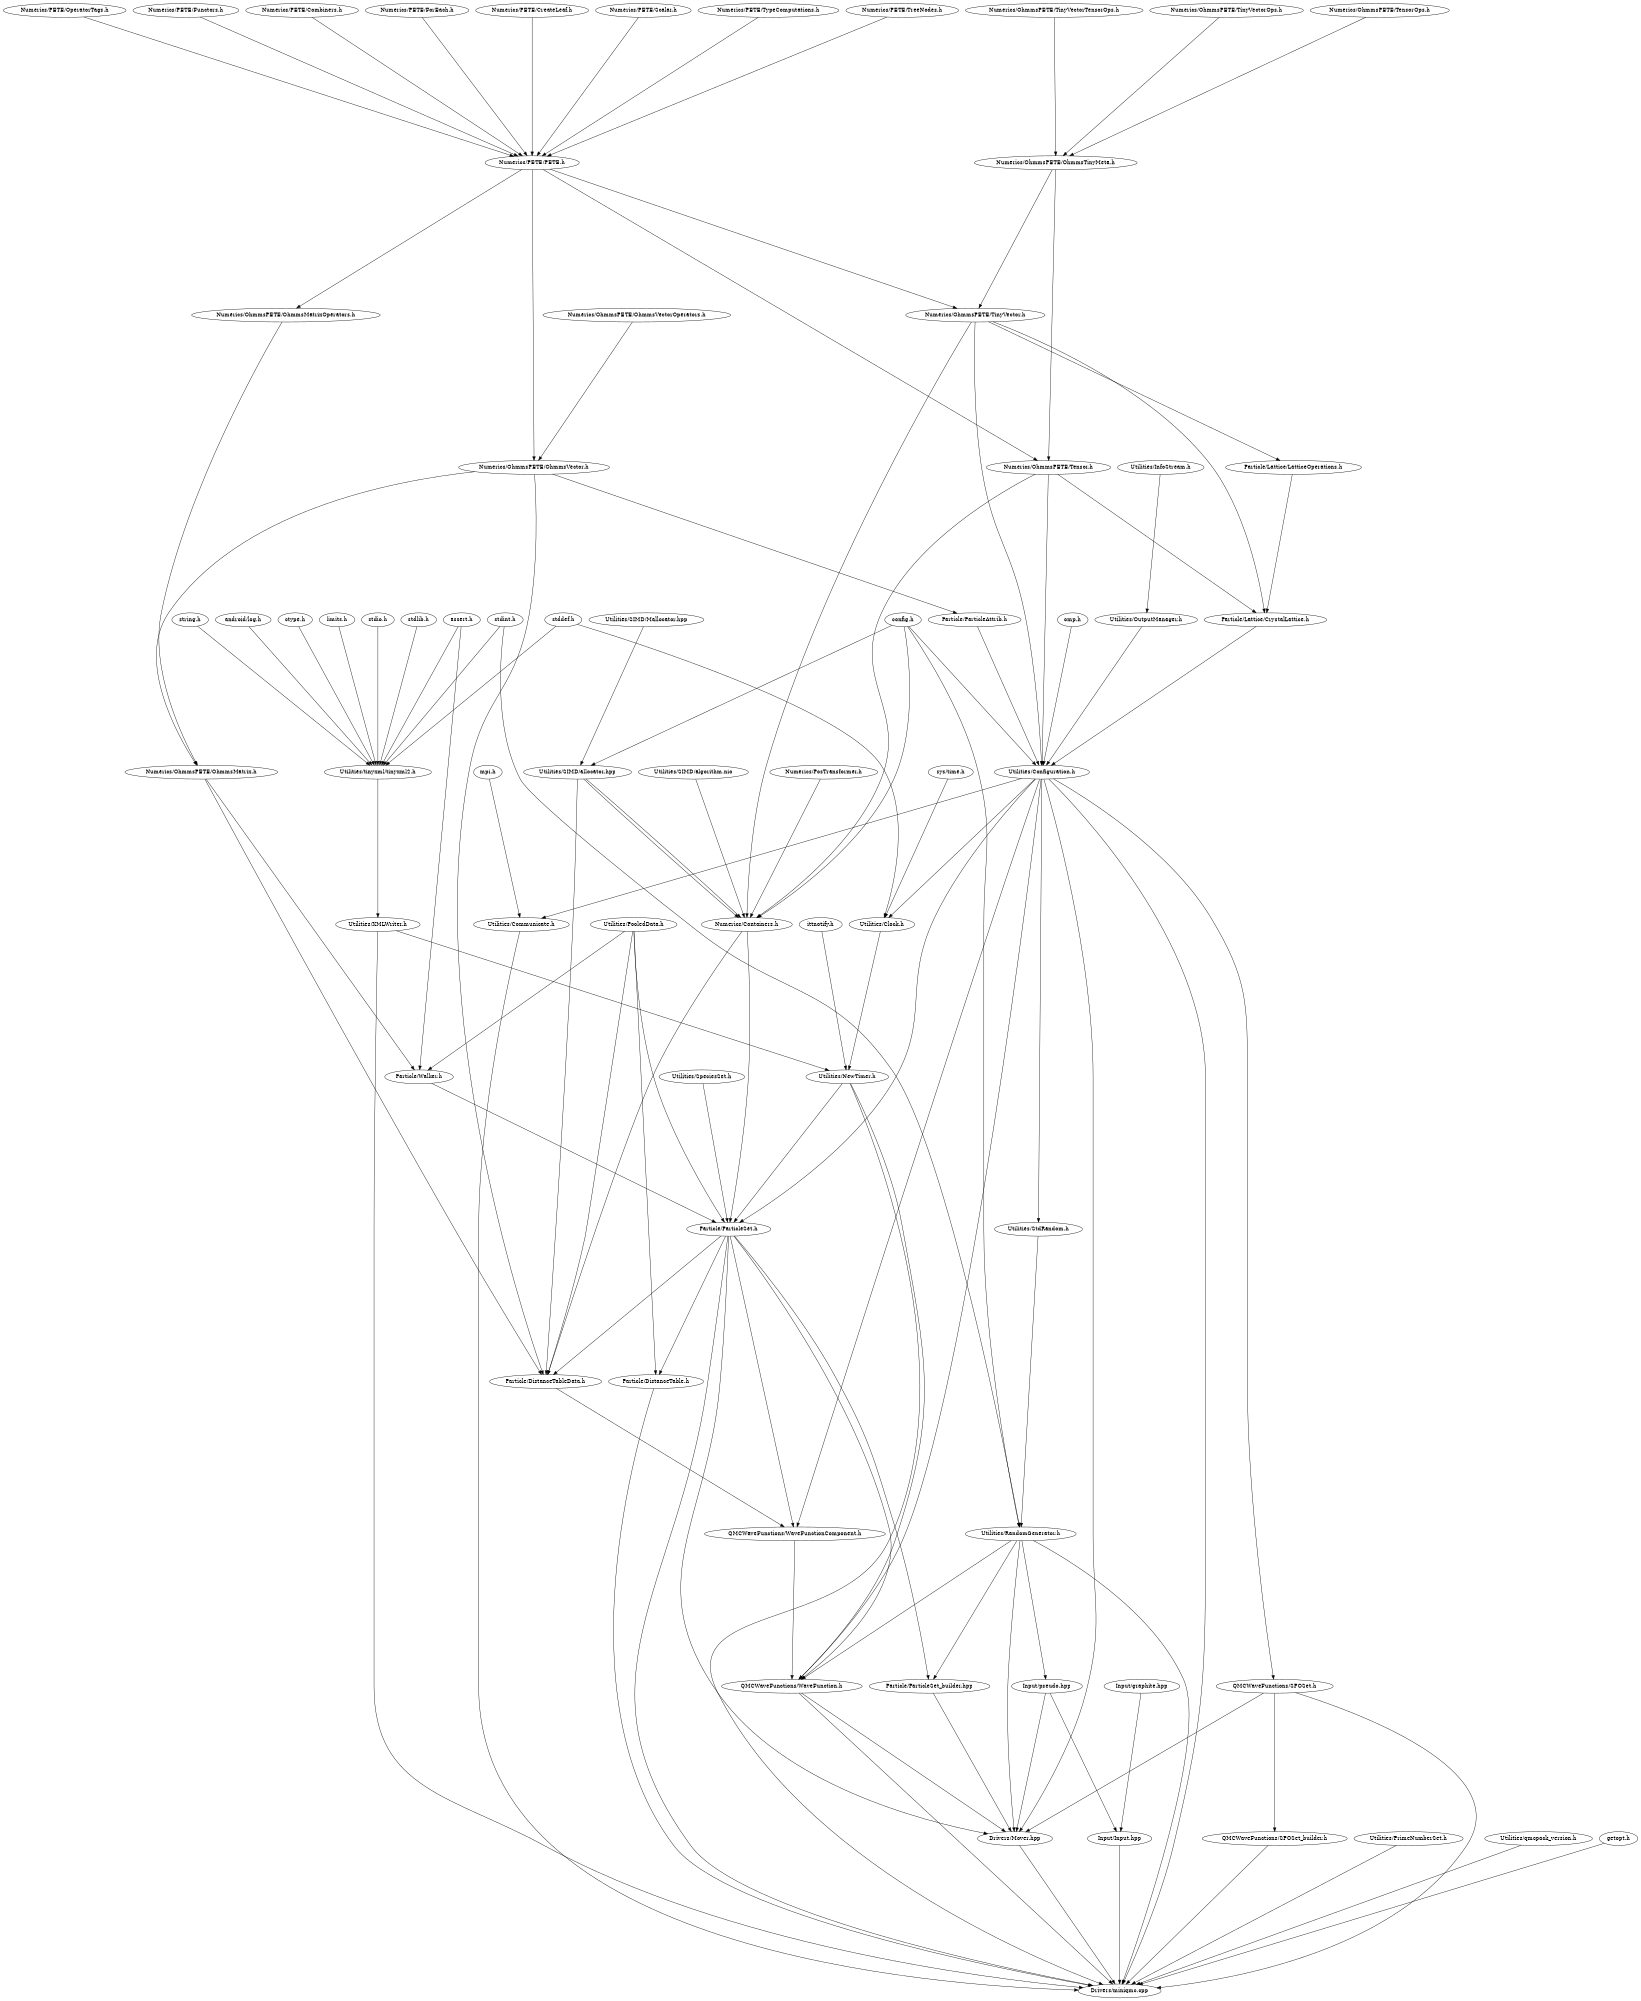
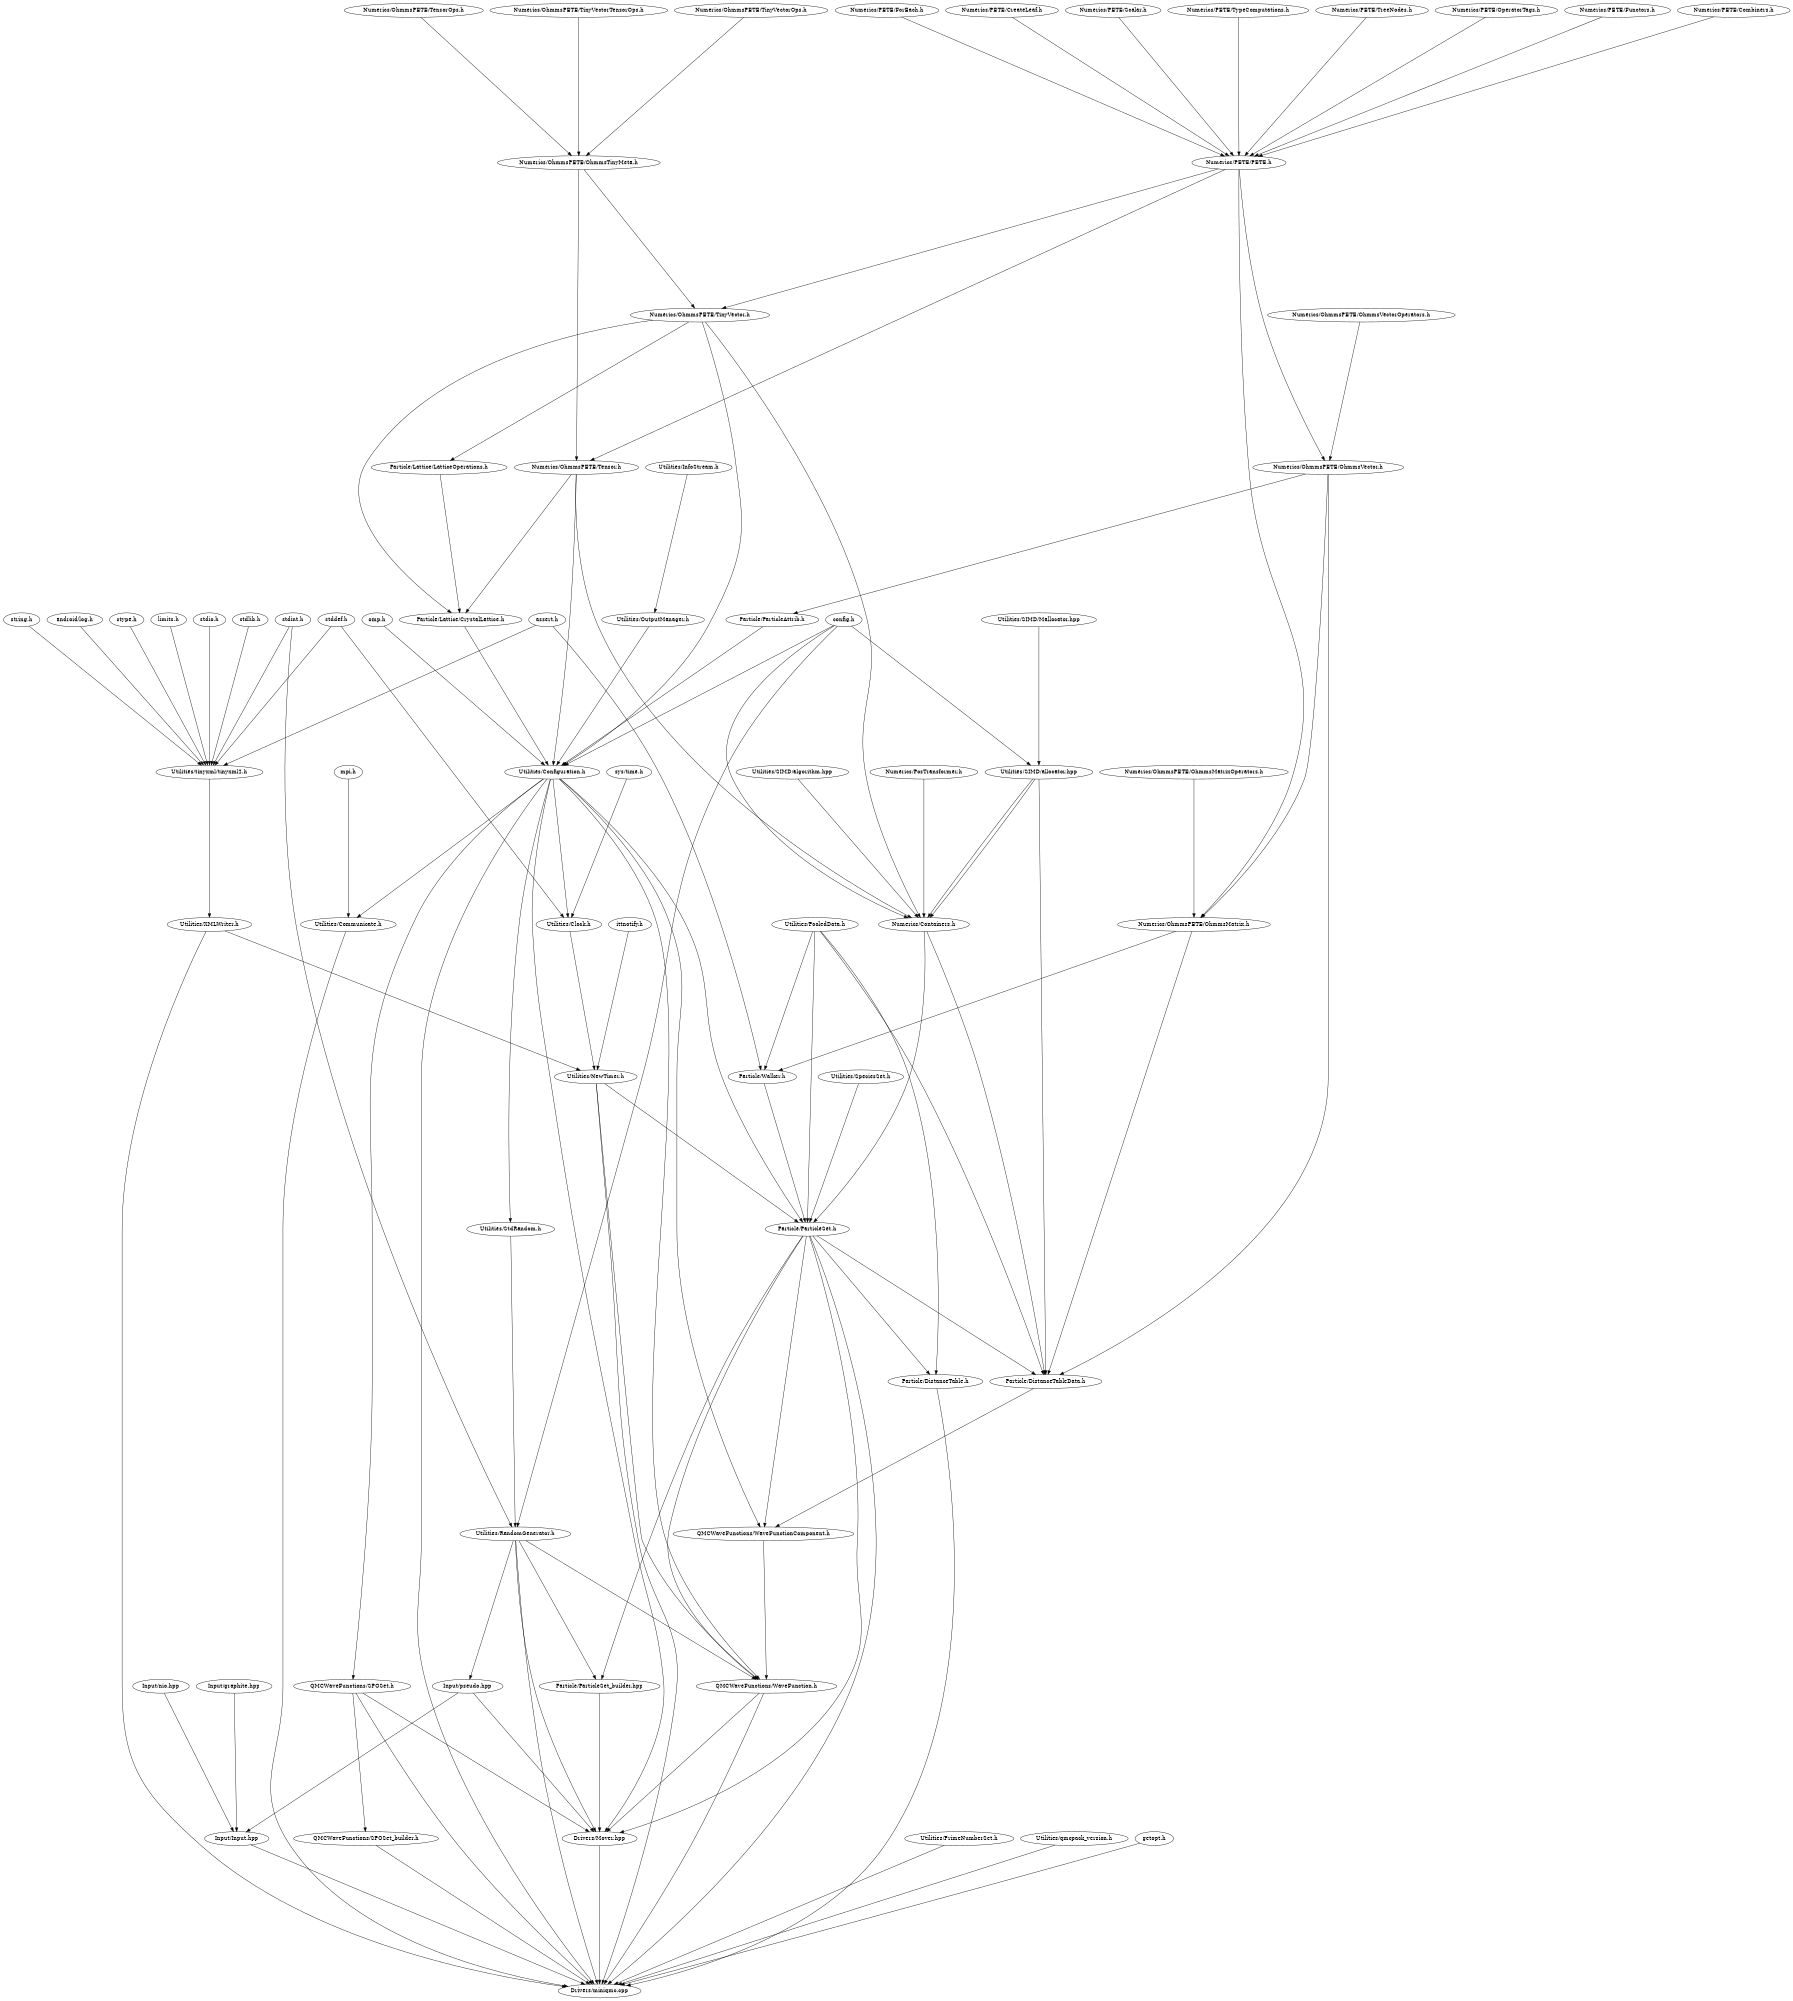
edge "Numerics/PETE/PETE.h" -> "Numerics/OhmmsPETE/OhmmsMatrixOperators.h": now "Numerics/PETE/PETE.h" -> "Numerics/OhmmsPETE/OhmmsMatrix.h"
node "Utilities/SIMD/algorithm.nio": label "Utilities/SIMD/algorithm.nio" -> "Utilities/SIMD/algorithm.hpp"
node "Input/nio.hpp": added
